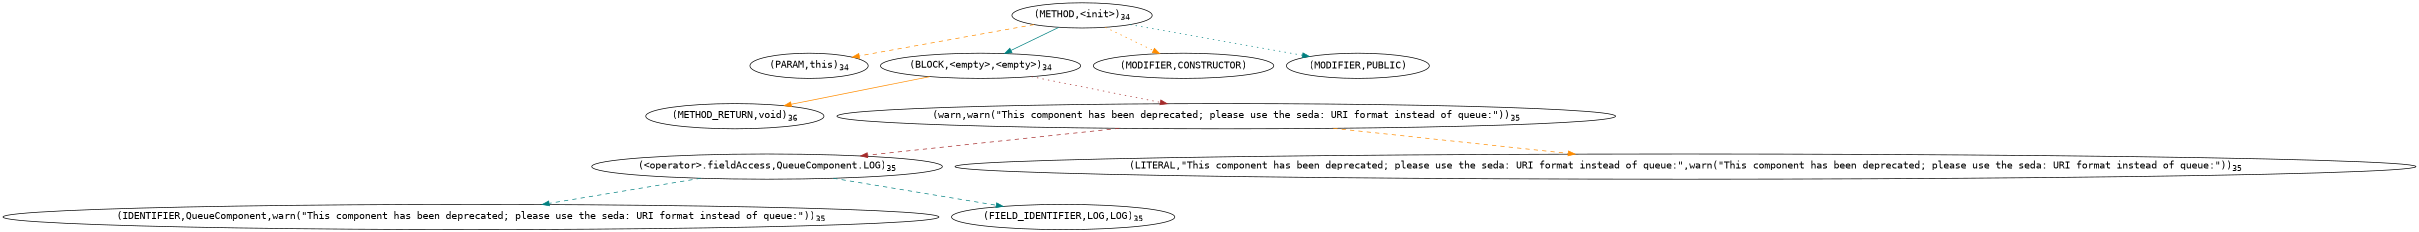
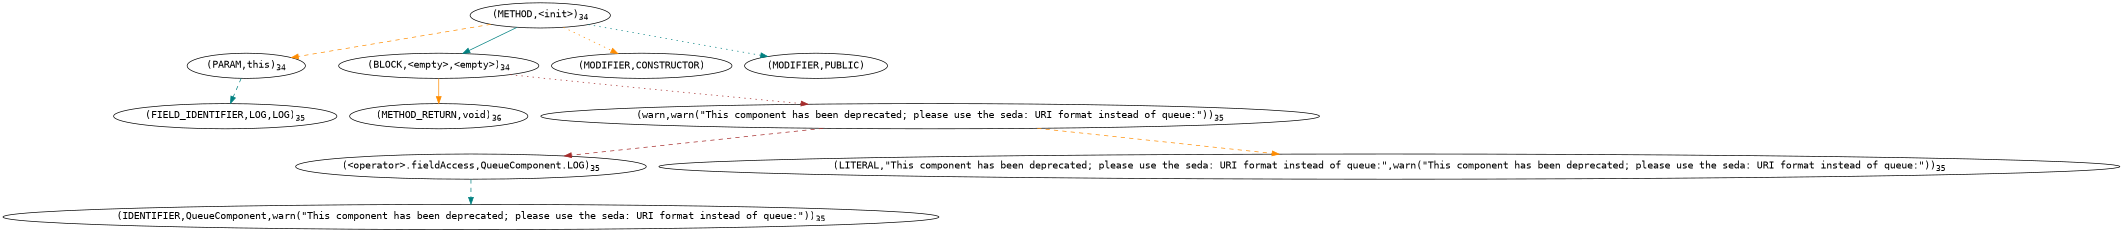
edge "(<operator>.fieldAccess,QueueComponent.LOG)" -> "(FIELD_IDENTIFIER,LOG,LOG)": now "(PARAM,this)" -> "(FIELD_IDENTIFIER,LOG,LOG)"
